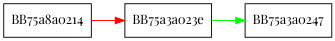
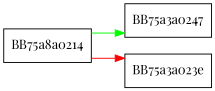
edge "BB75a3a023e" -> "BB75a3a0247": now "BB75a8a0214" -> "BB75a3a0247"
